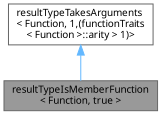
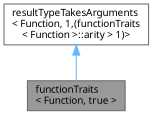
node "resultTypeIsMemberFunction < Function, true >": label "resultTypeIsMemberFunction < Function, true >" -> "functionTraits < Function, true >"
